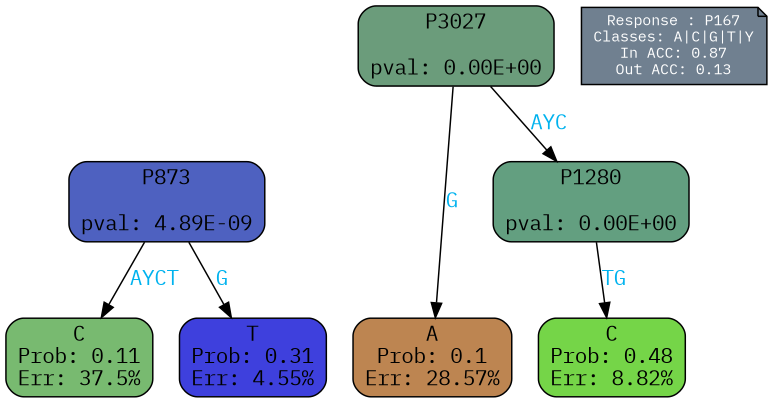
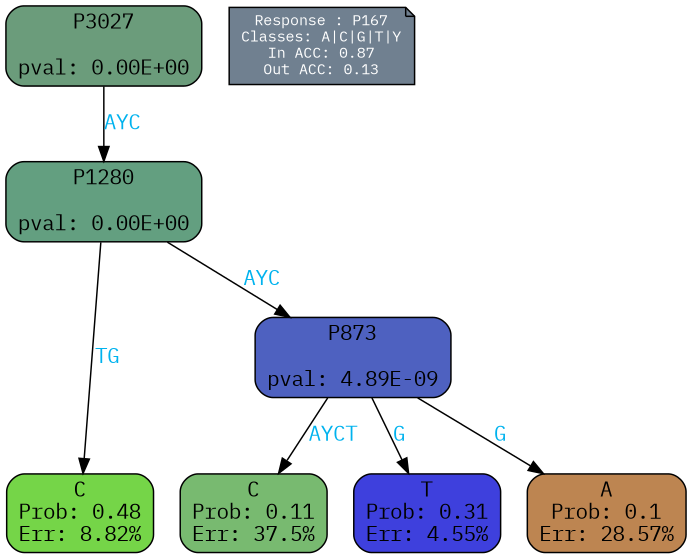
edge "P3027 pval: 0.00E+00" -> "A Prob: 0.1 Err: 28.57%": now "P873 pval: 4.89E-09" -> "A Prob: 0.1 Err: 28.57%"
edge "P1280 pval: 0.00E+00" -> "P873 pval: 4.89E-09": added, label "AYC"
